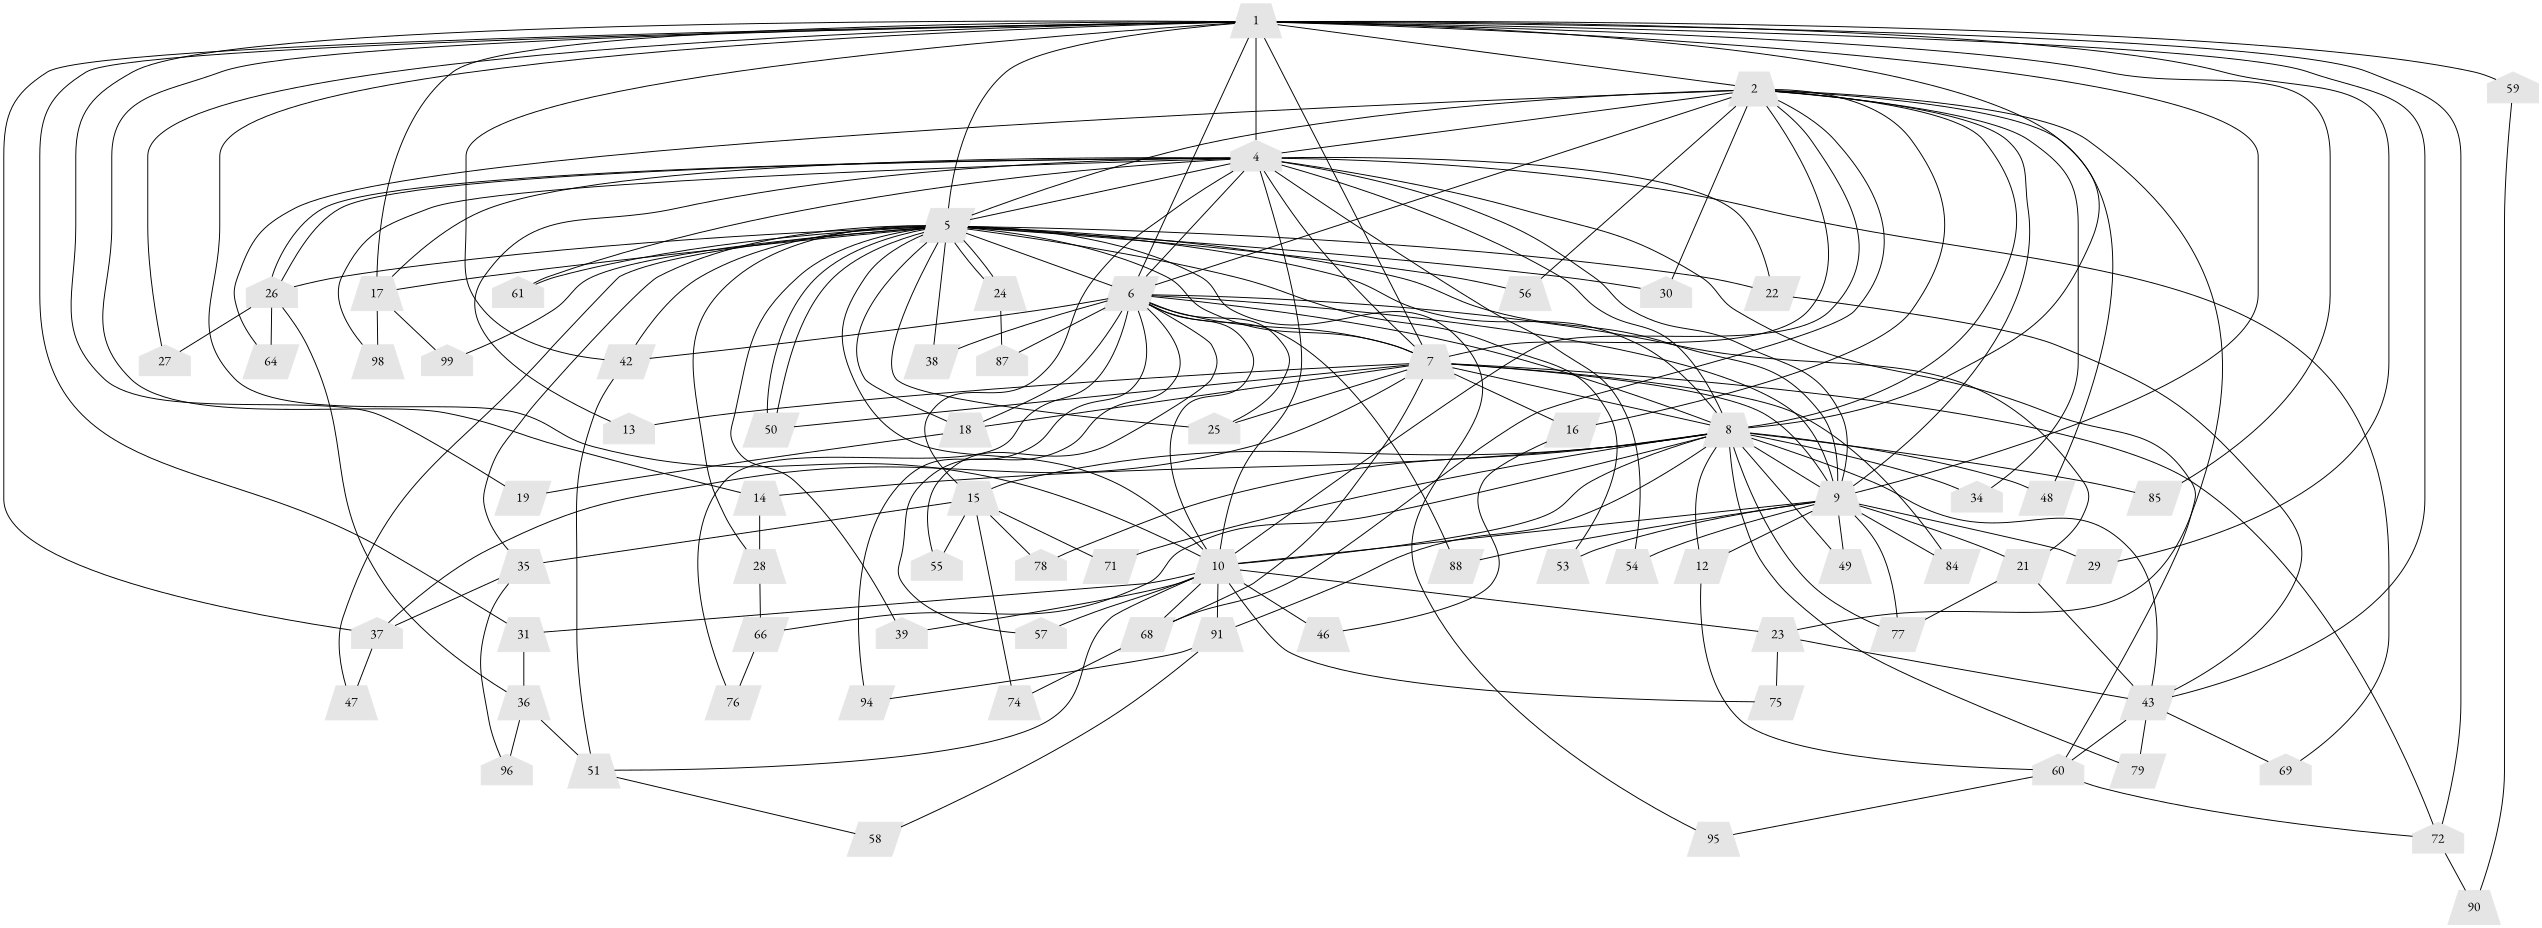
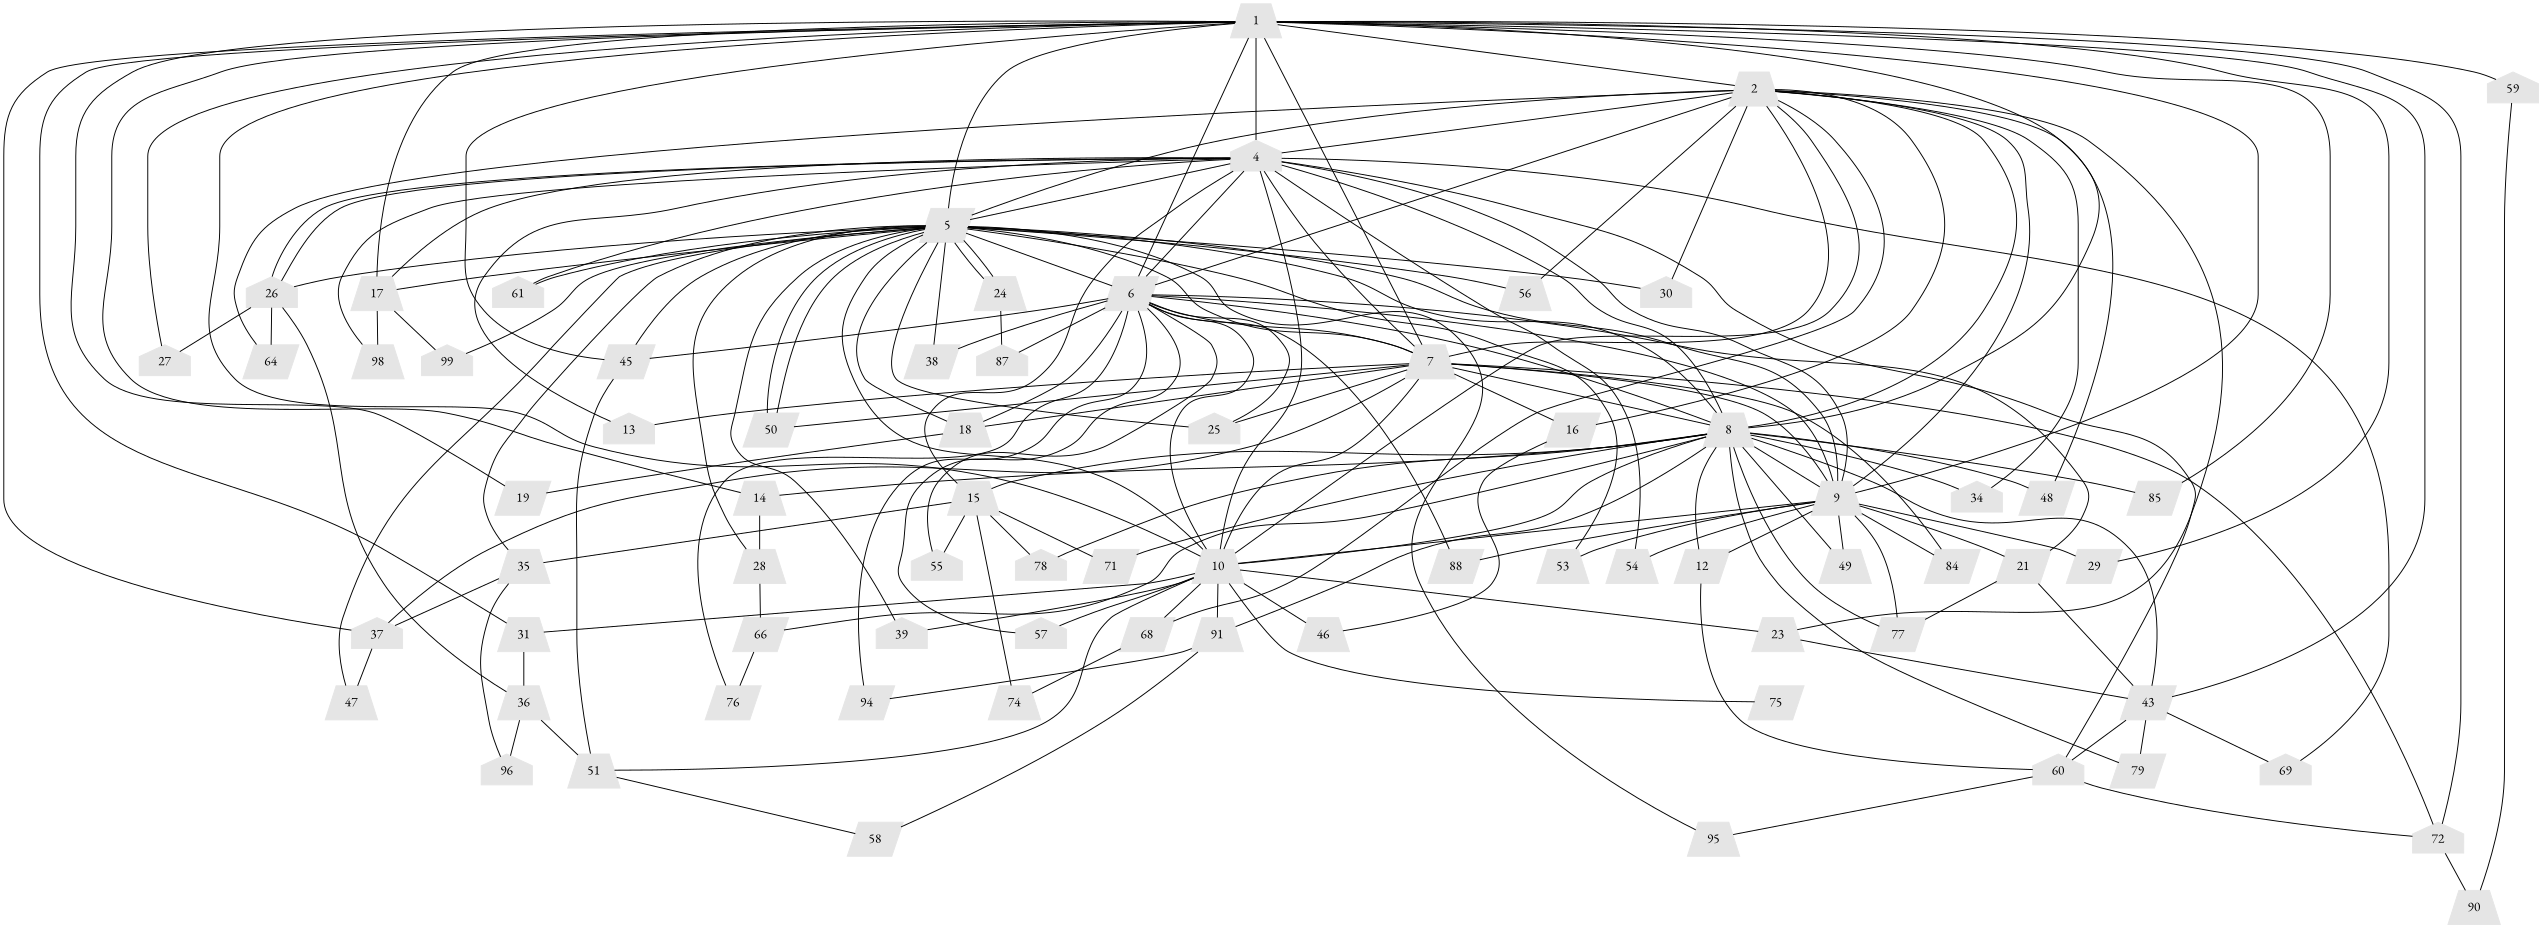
node "22": removed
node "42": label "42" -> "45"
edge "7" -- "68": now "7" -- "10"
edge "23" -- "75": removed
